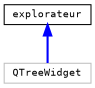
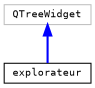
edge "QTreeWidget" -> "explorateur": reversed
